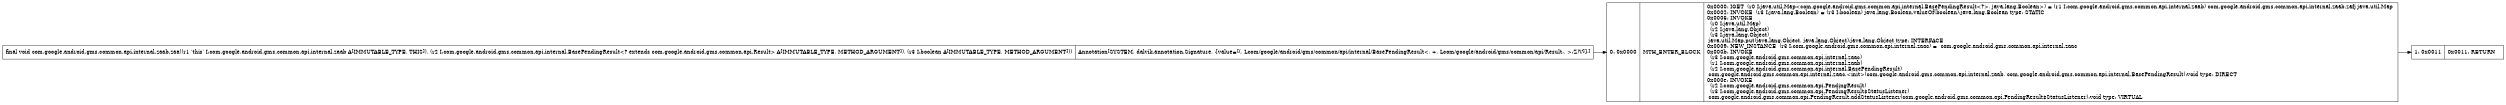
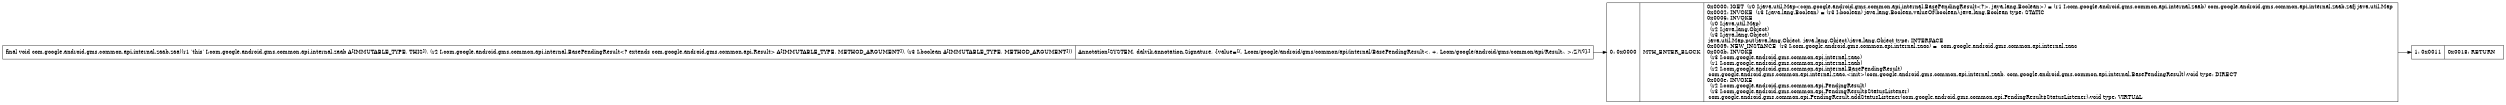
node "1: 0x0011": text "0x0011: RETURN" -> "0x0018: RETURN"
